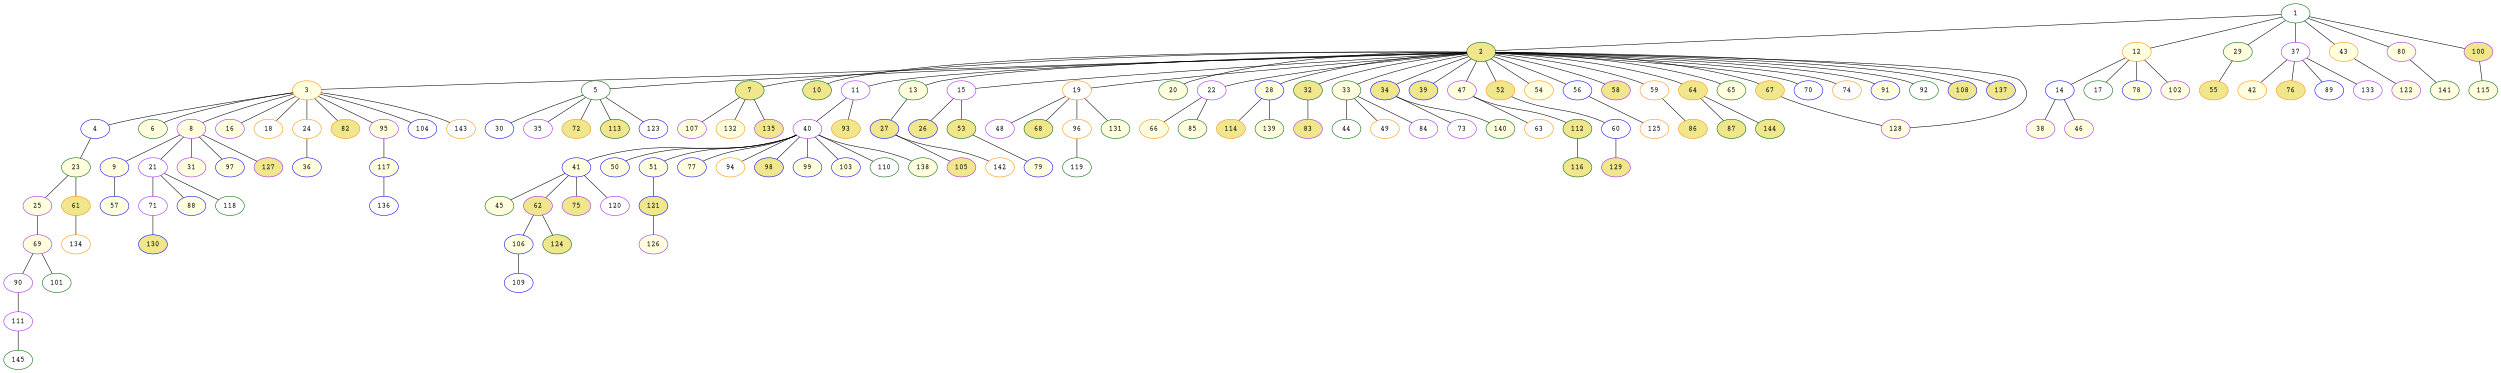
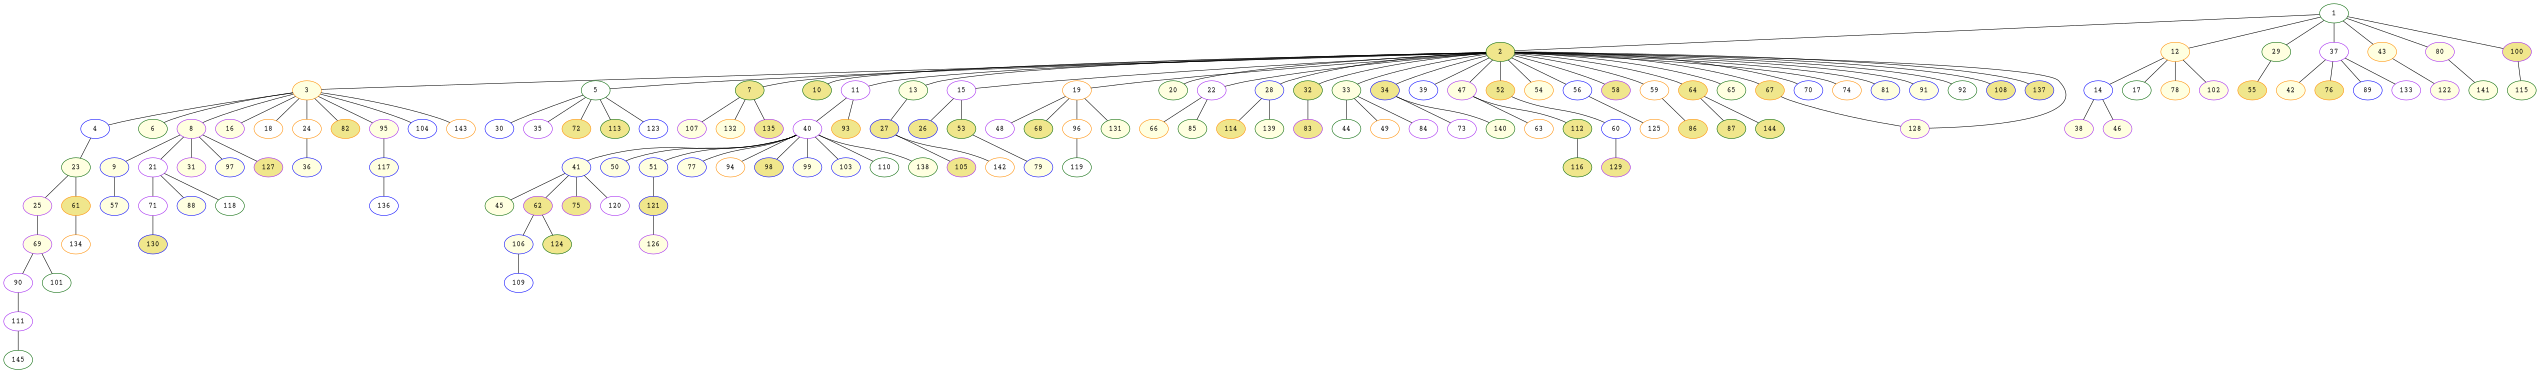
node "39": fillcolor khaki -> white
node "81": added
node "78": color blue -> darkorange
